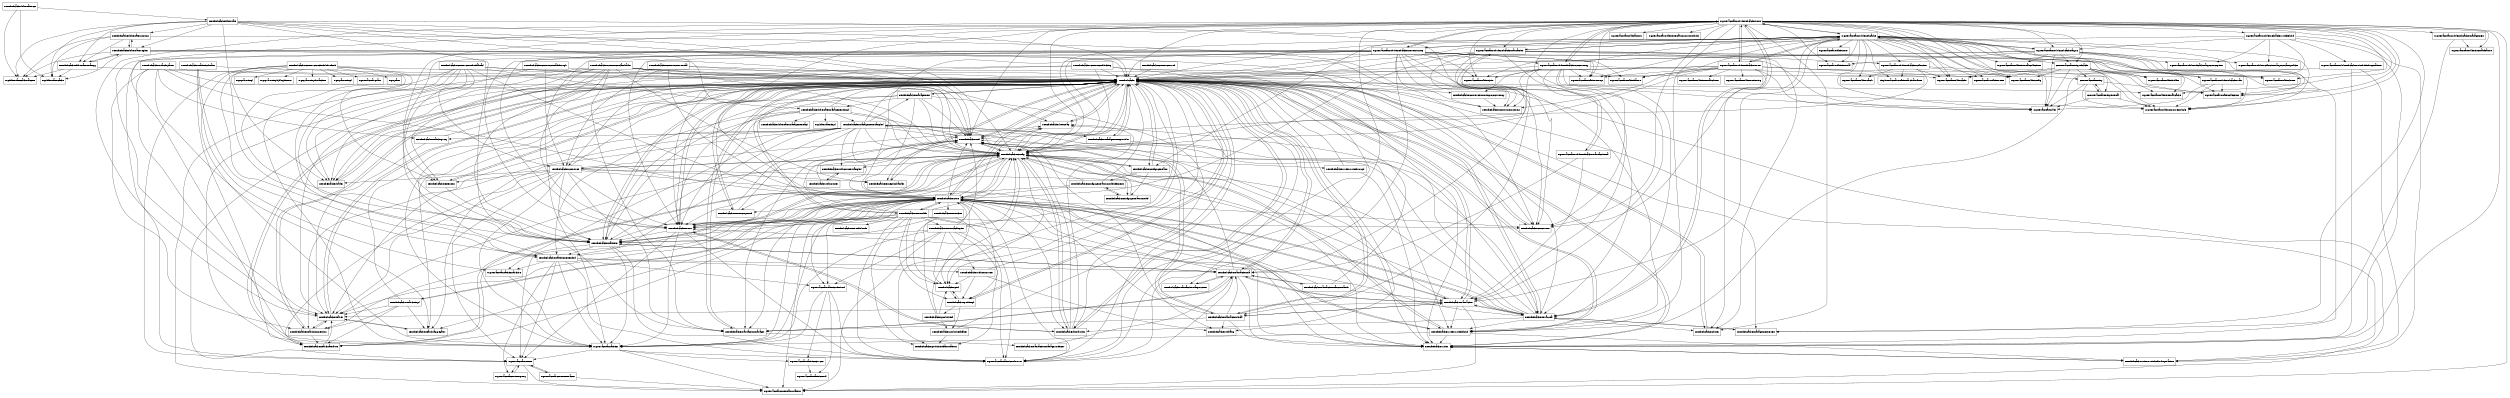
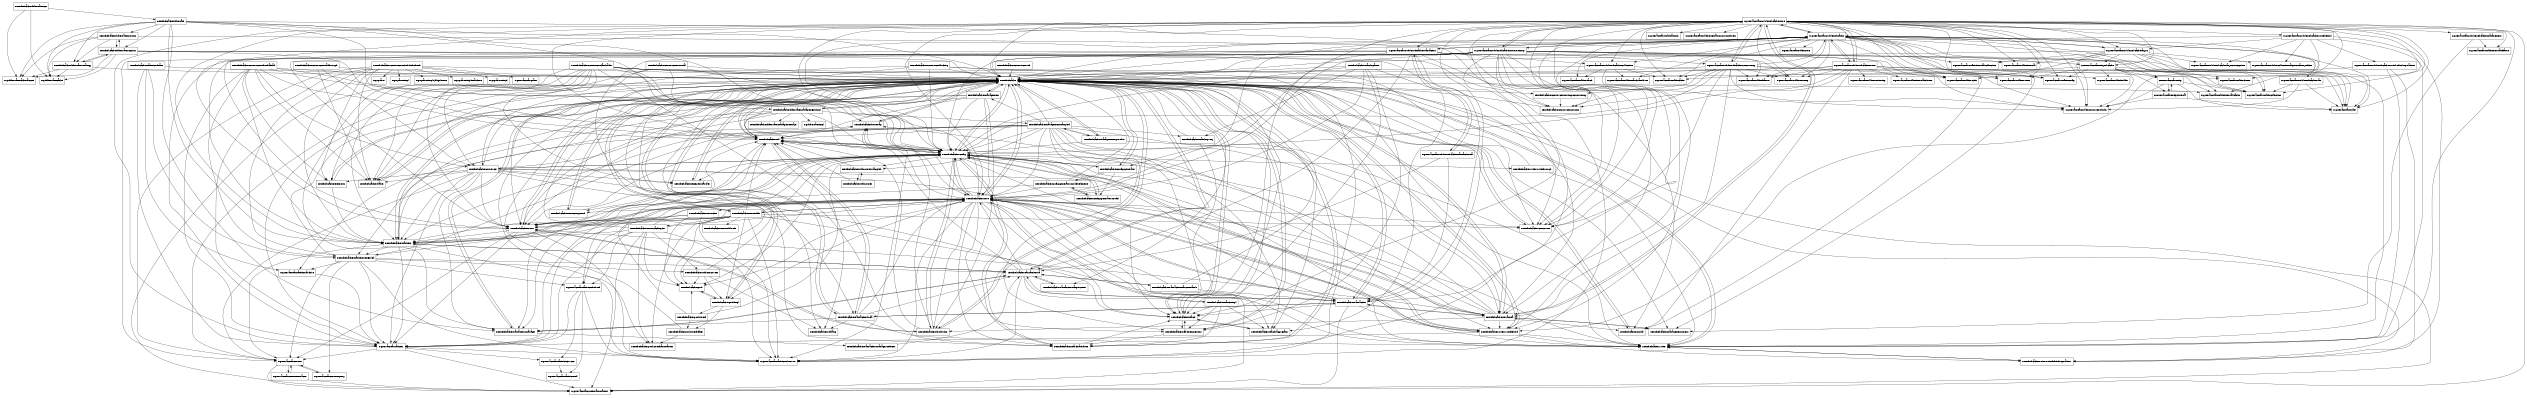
edge "org_terracotta_modules_ehcache_store" -> "org_terracotta_modules_ehcache_collections": added
node "simpl_terracotta_toolkit_search_attribute": label "simpl_terracotta_toolkit_search_attribute" -> "org_terracotta_toolkit_search_attribute"
node "net_sf_ehcache_cluster": label "net_sf_ehcache_cluster" -> "net_sf_ehcache_model"
